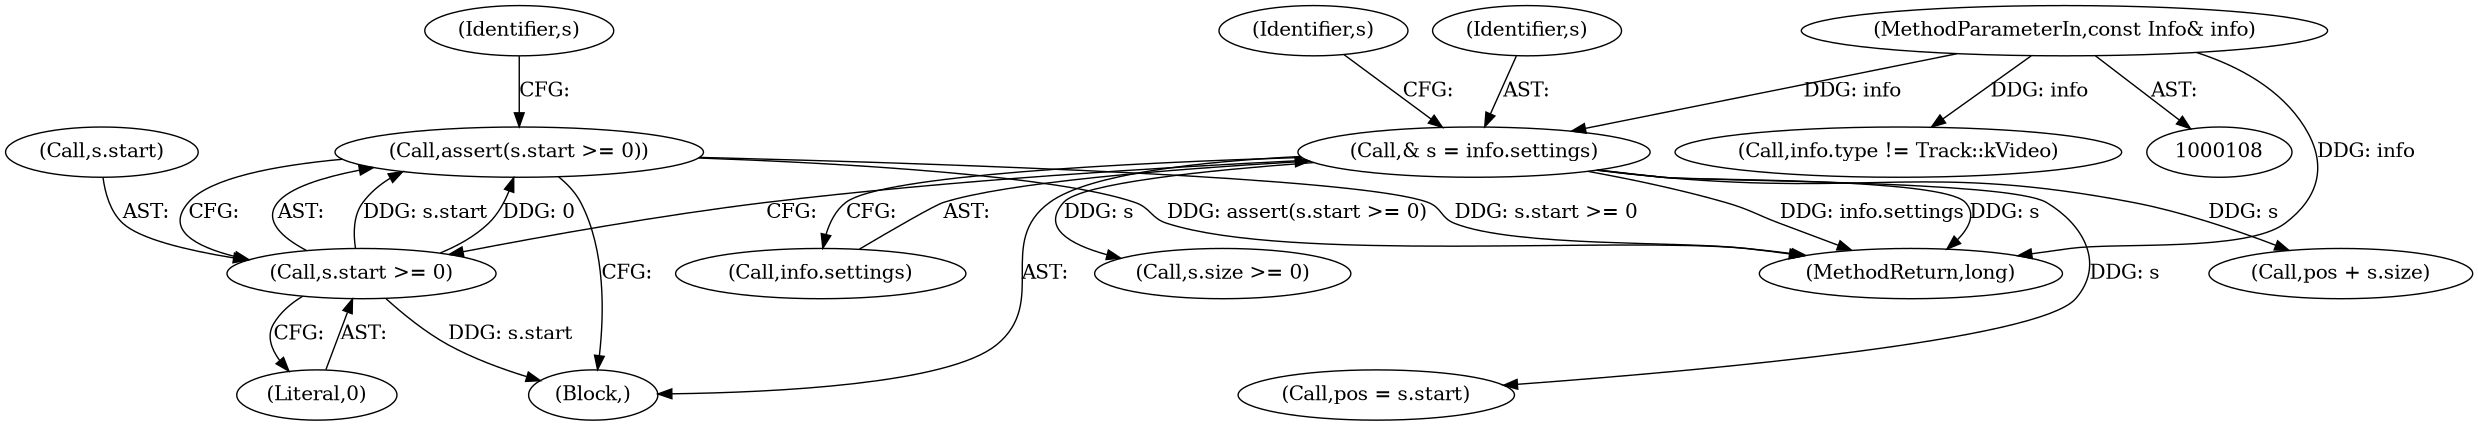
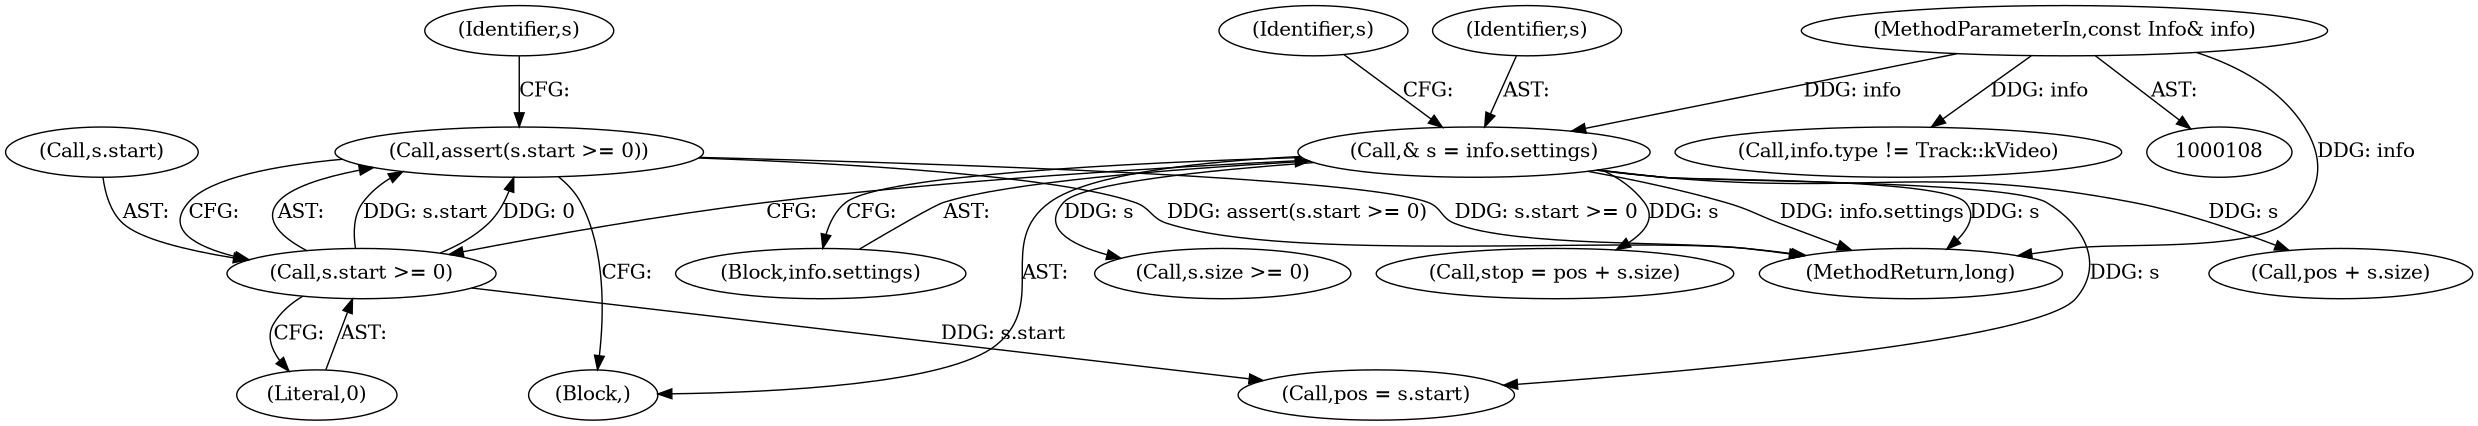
node "(Call,info.settings)": label "(Call,info.settings)" -> "(Block,info.settings)"
node "(Call,stop = pos + s.size)": added
edge "(Call,s.start >= 0)" -> "(Block,)": now "(Call,s.start >= 0)" -> "(Call,pos = s.start)"
